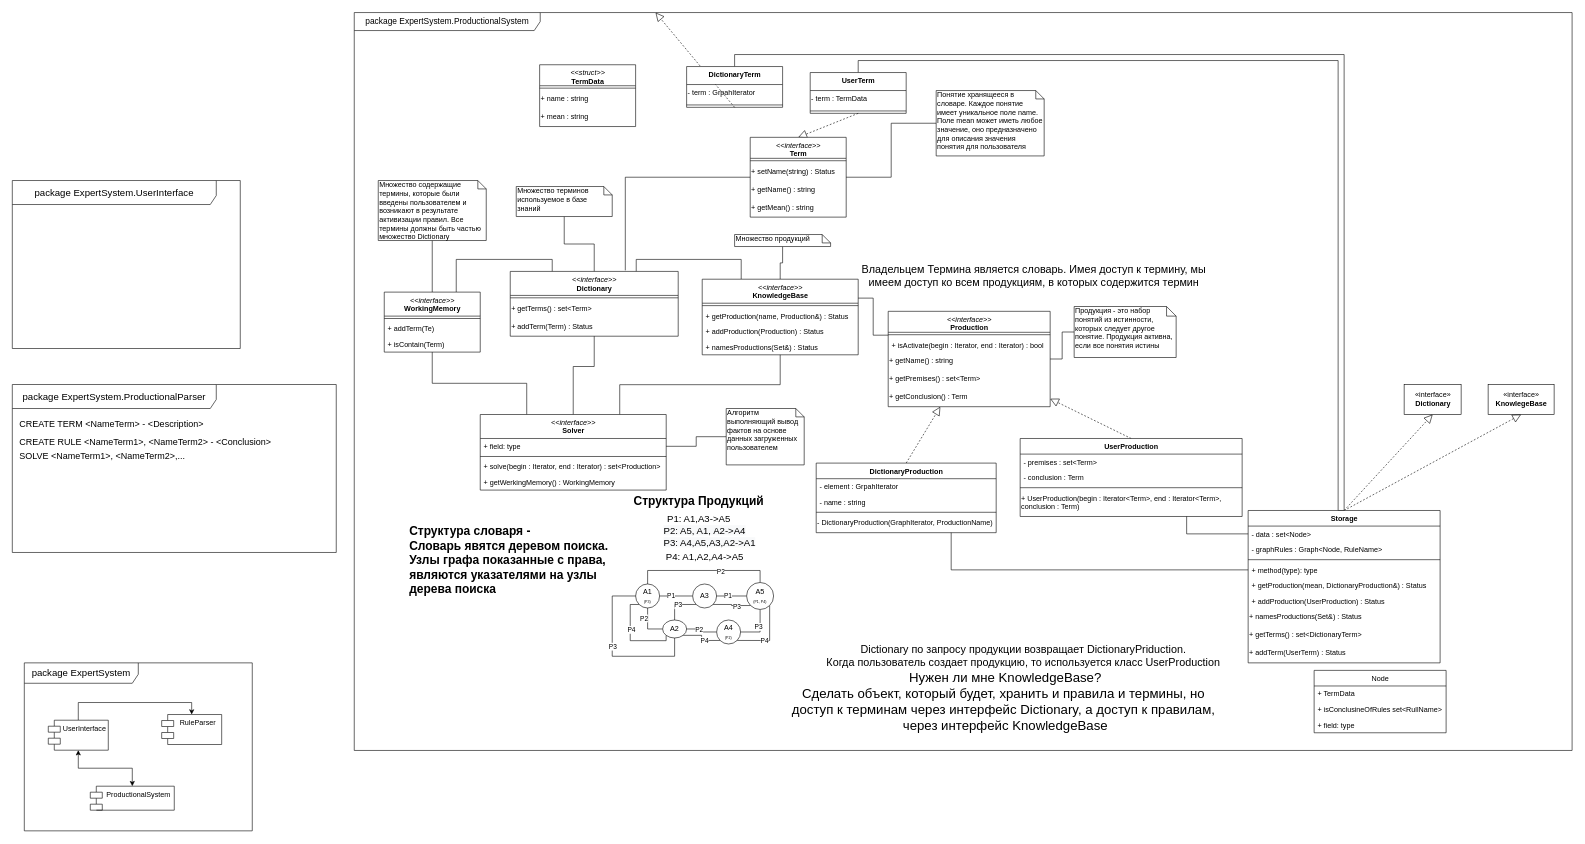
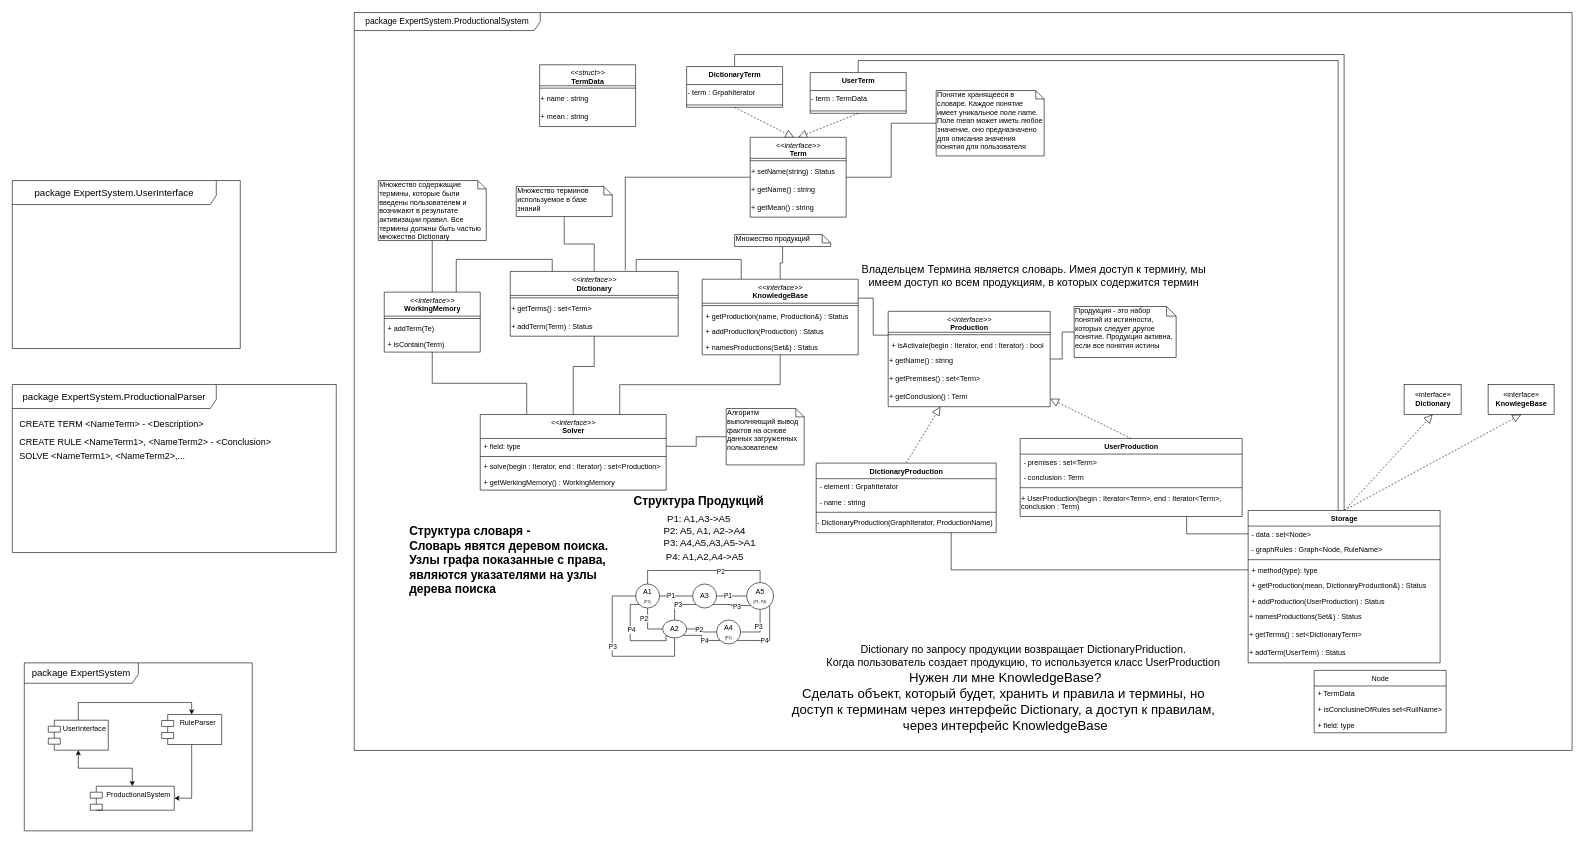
edge "DictionaryTerm" -> "package ExpertSystem.ProductionalSystem": now "DictionaryTerm" -> "<<interface>> Term"
node "P3: A4,A5,A3,A2->A1": label "P3: A4,A5,A3,A2->A1" -> "P3: A4,A5,A3,A5->A1"
edge "RuleParser" -> "ProductionalSystem": added
